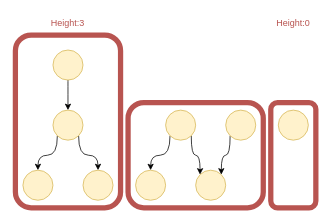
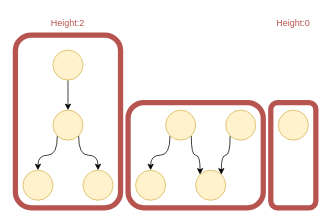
node "Height:3": label "Height:3" -> "Height:2"
